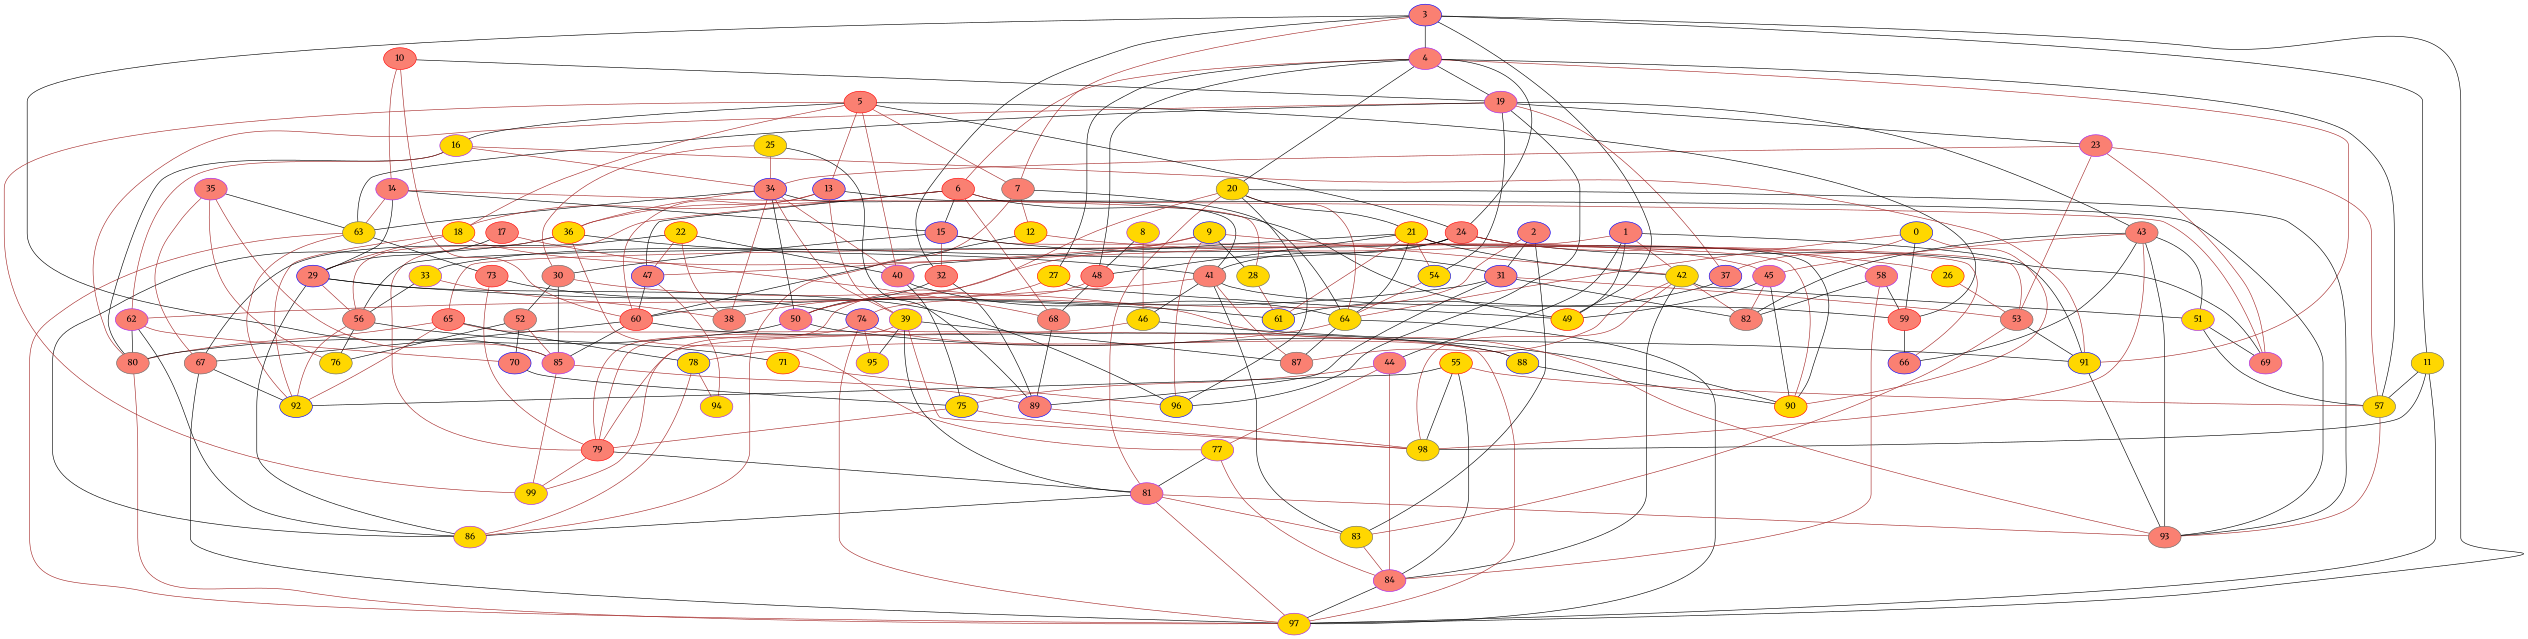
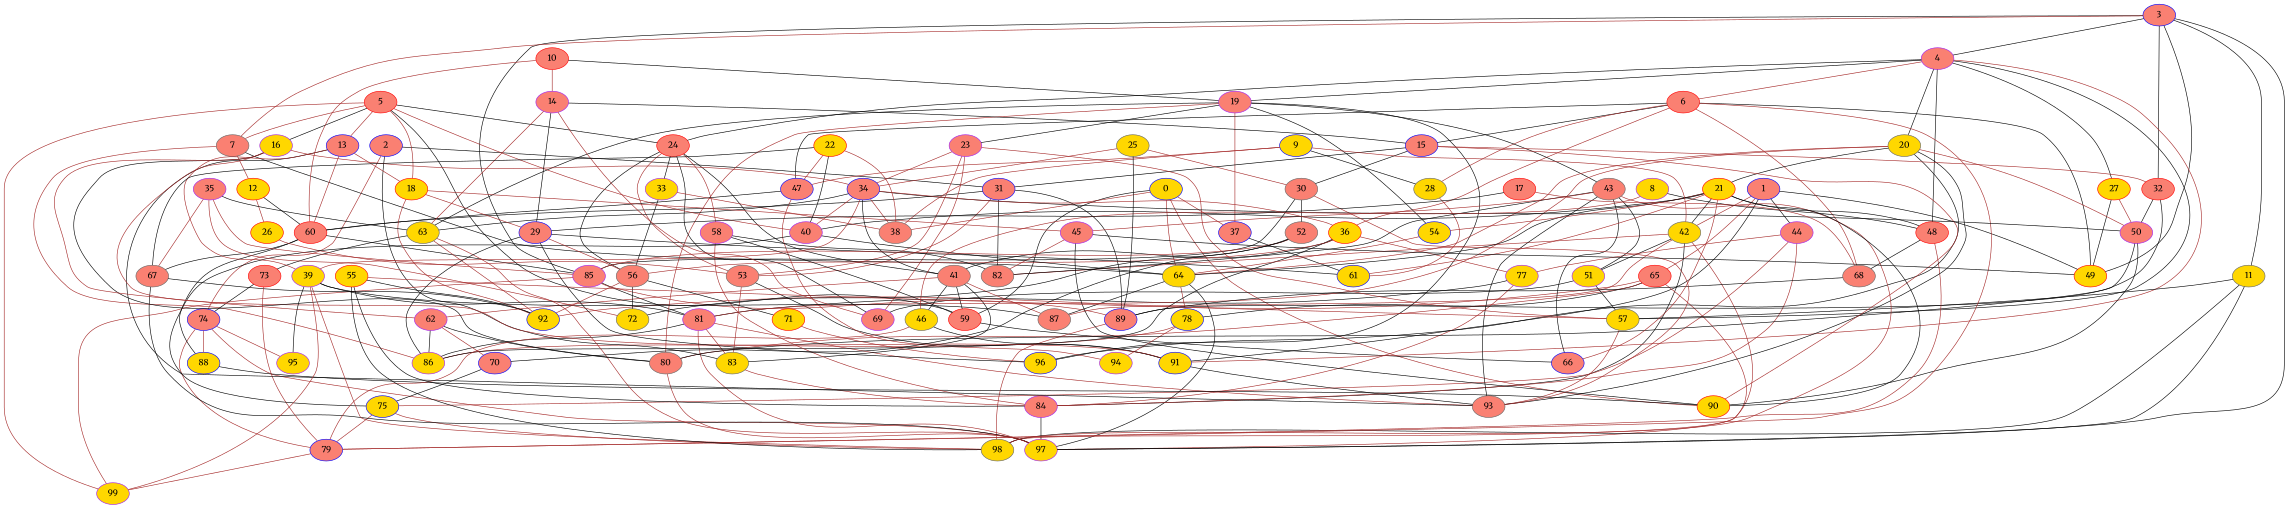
edge "0" -- "38": added
edge "9" -- "96": removed
node "76": label "76" -> "72"
node "79": color red -> blue
edge "79" -- "81": now "85" -- "81"
